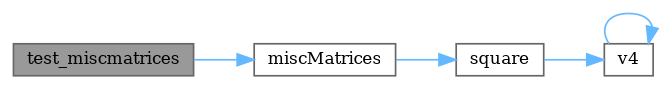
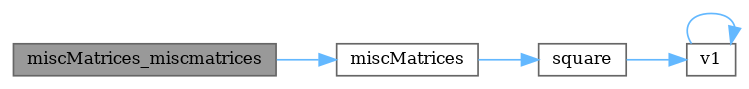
node "test_miscmatrices": label "test_miscmatrices" -> "miscMatrices_miscmatrices"
node "v4": label "v4" -> "v1"
